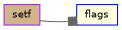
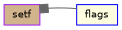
edge "setf" -> "flags": reversed
